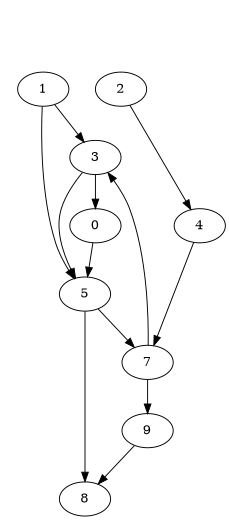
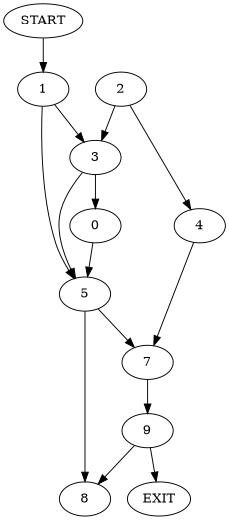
node "START": added
edge "7" -> "3": now "2" -> "3"
node "EXIT": added
